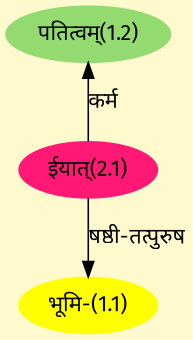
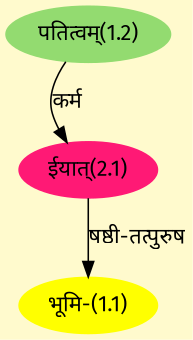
edge "ईयात्(2.1)" -> "पतित्वम्(1.2)": reversed
